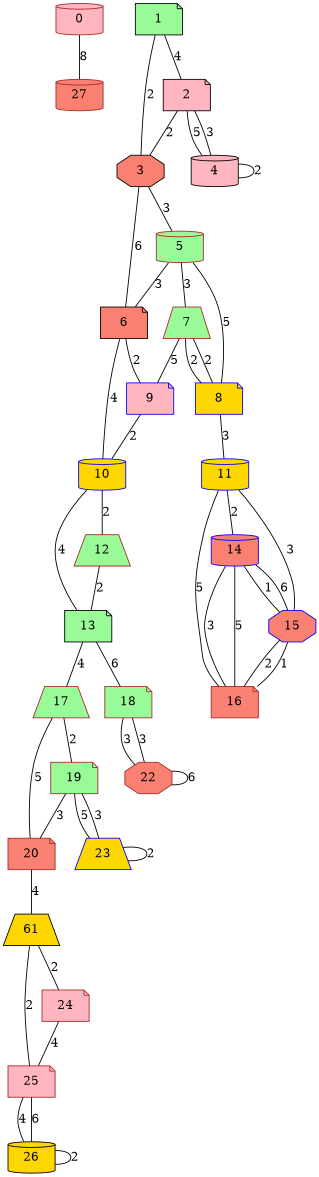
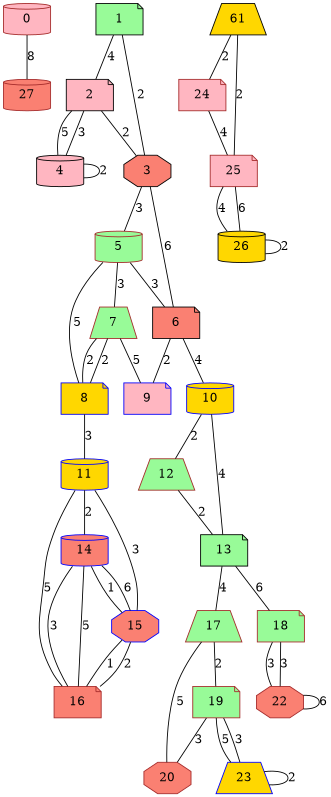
edge "9" -- "10": removed, label "2"
node "20": shape note -> octagon
edge "20" -- "61": removed, label "4"
